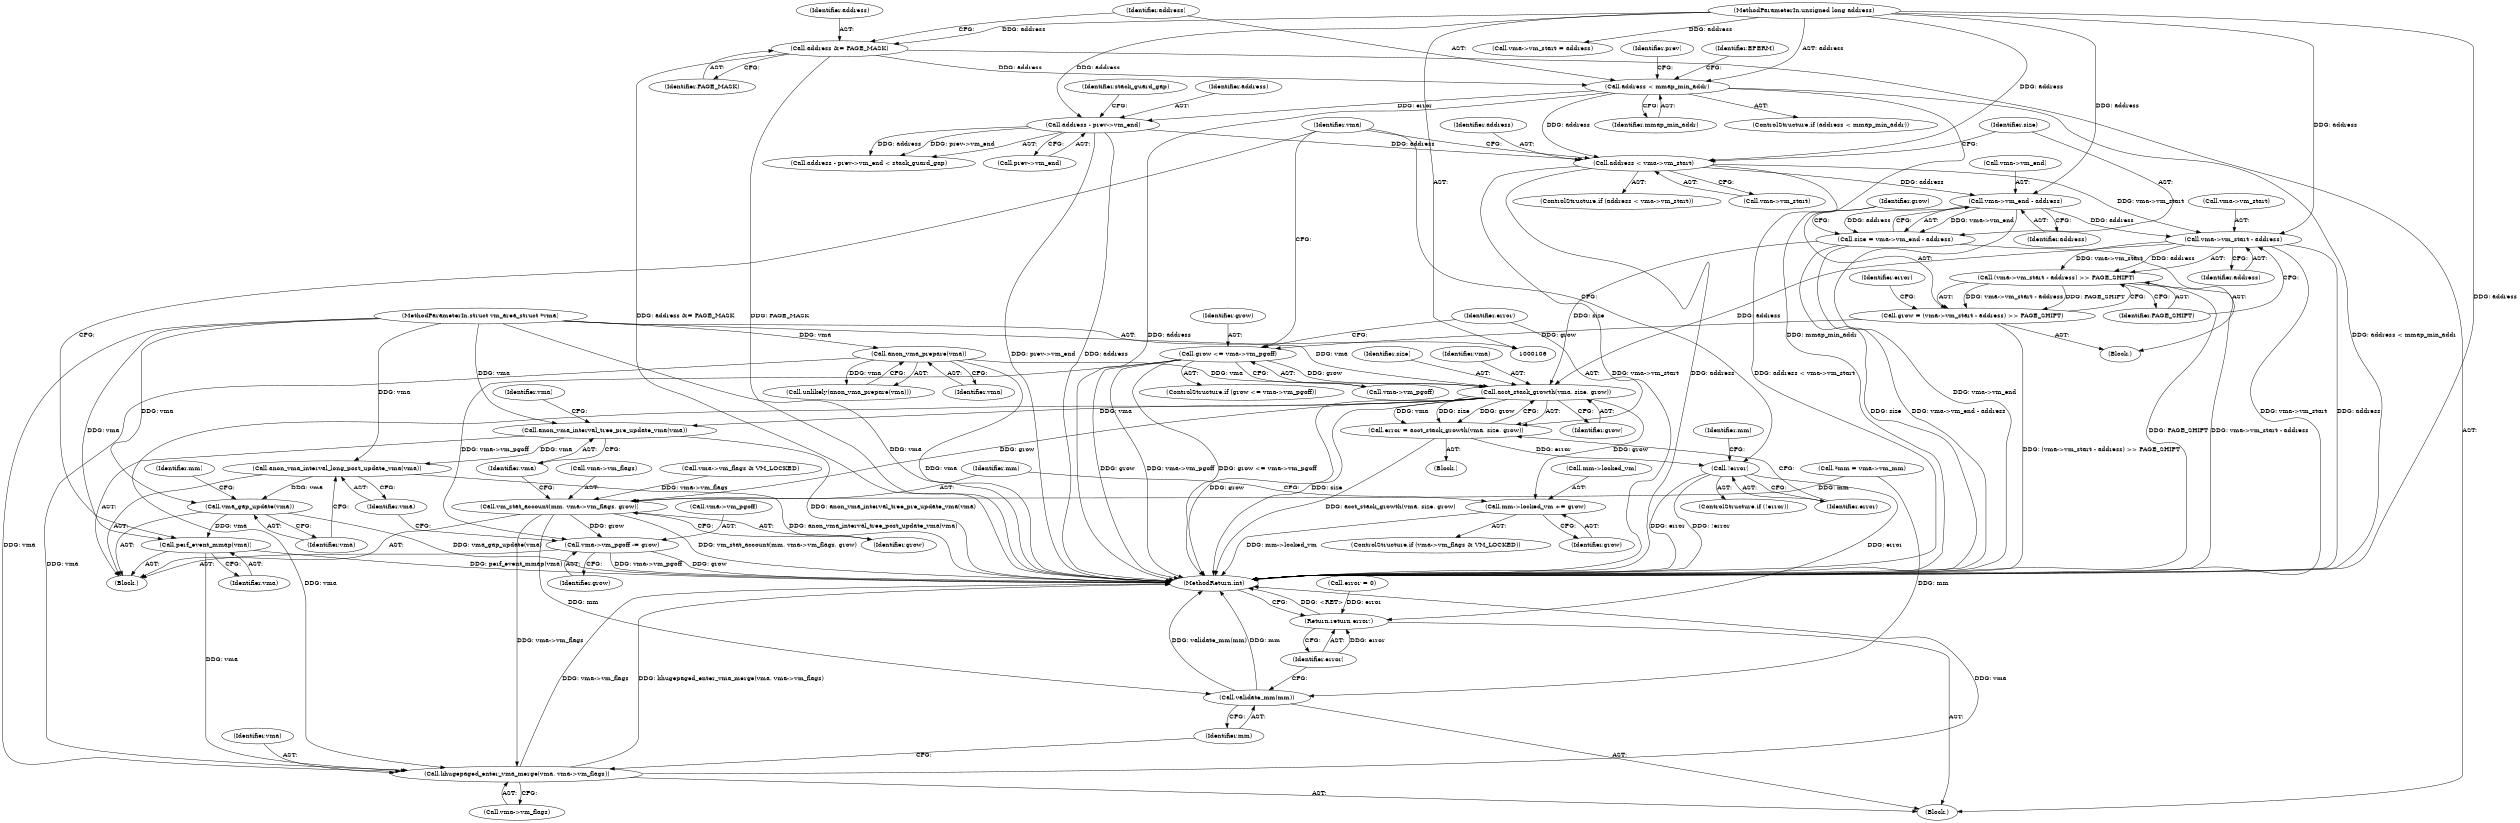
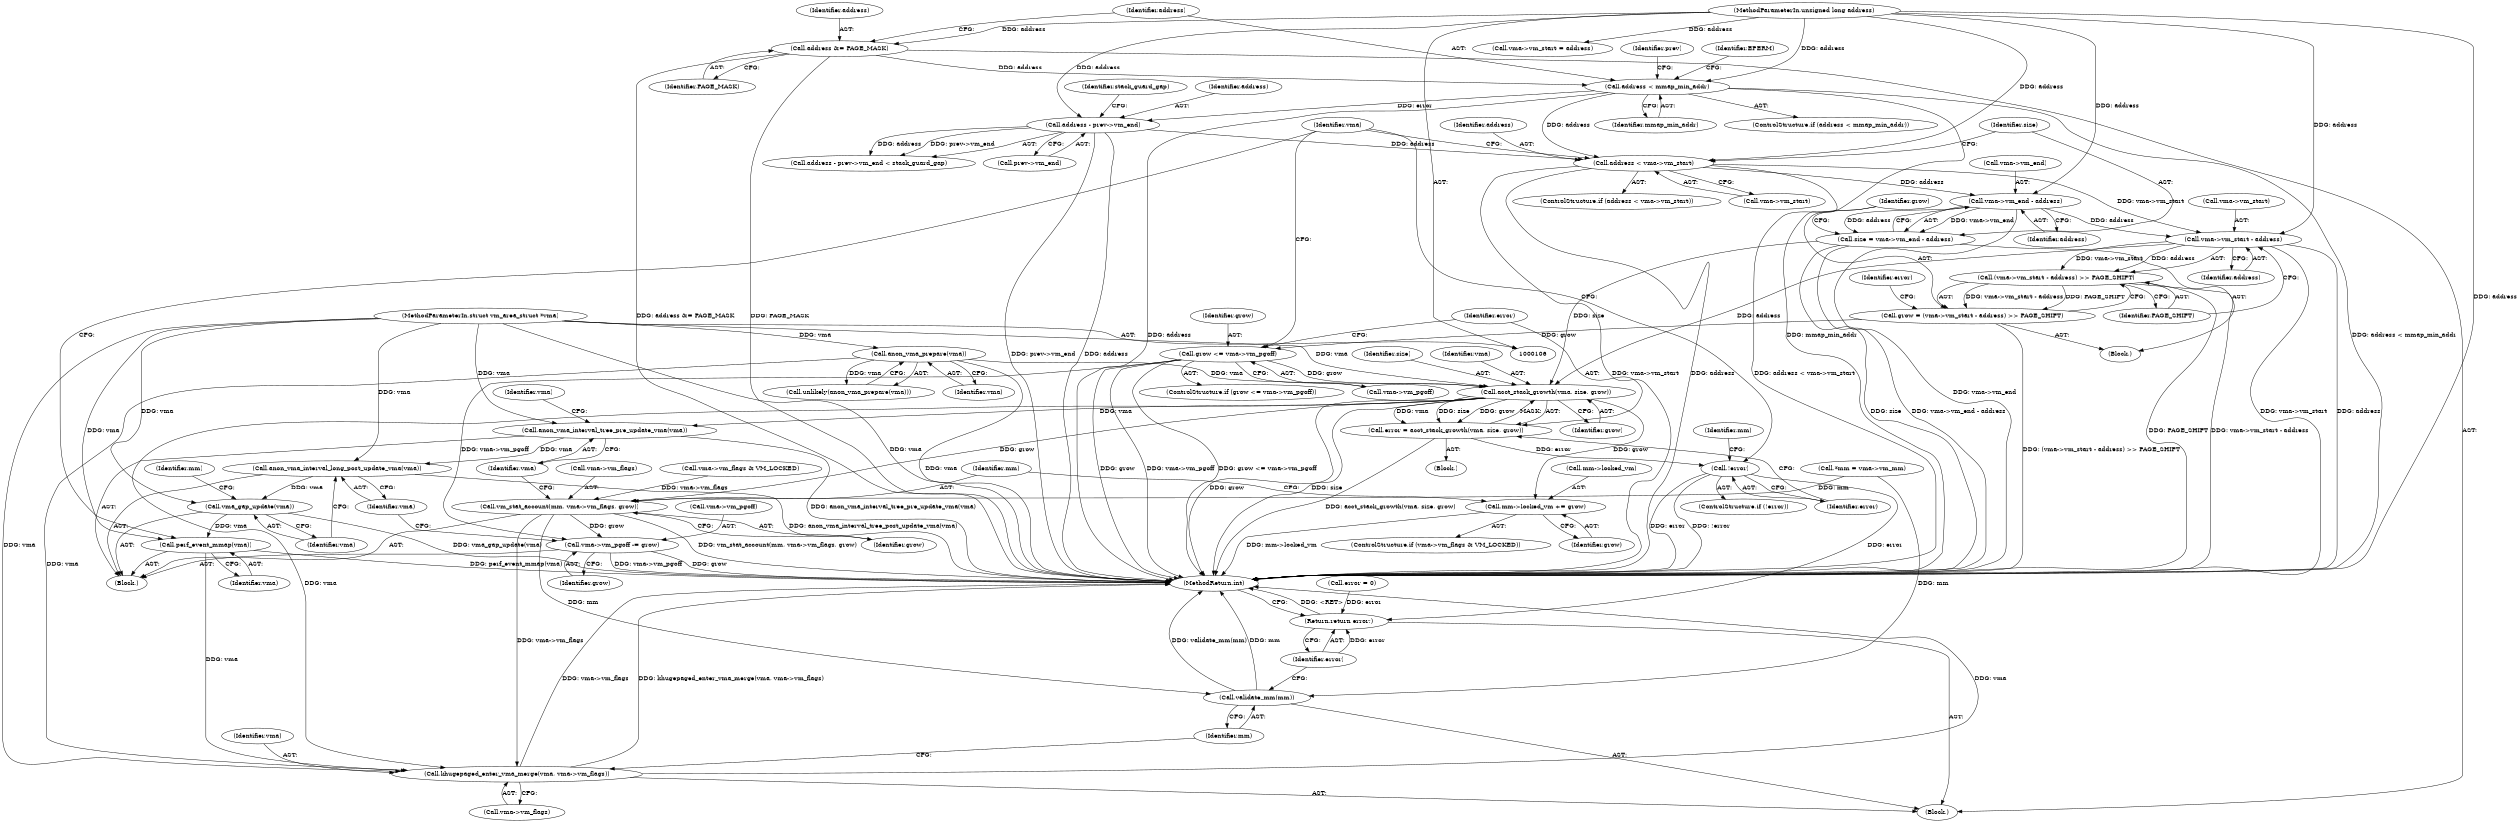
edge "(MethodParameterIn,unsigned long address)" -> "(Call,address < mmap_min_addr)": label "AST: address" -> "DDG: address"
edge "(Call,error = acct_stack_growth(vma, size, grow))" -> "(Call,acct_stack_growth(vma, size, grow))": label "CFG: " -> "MASK: "
